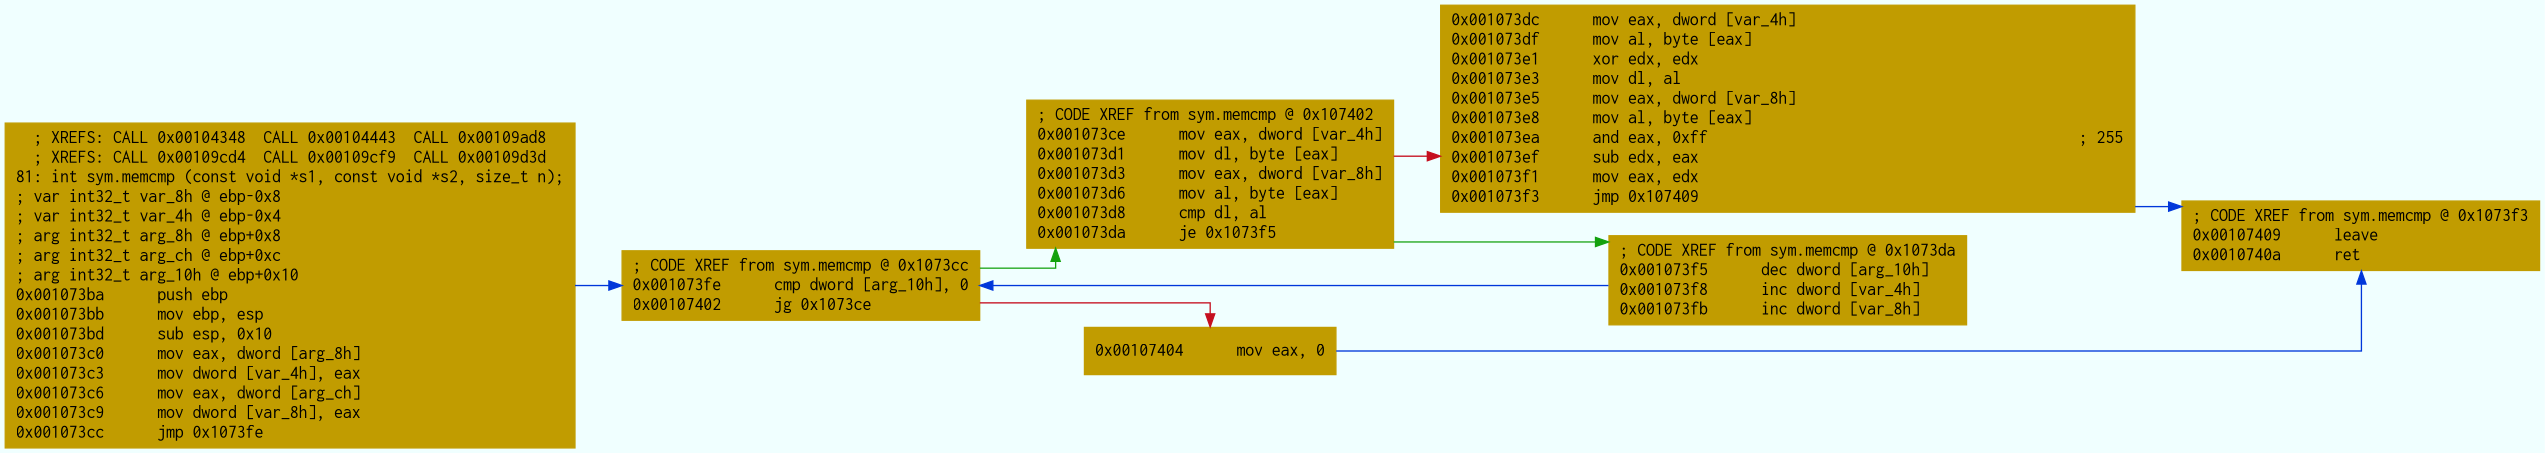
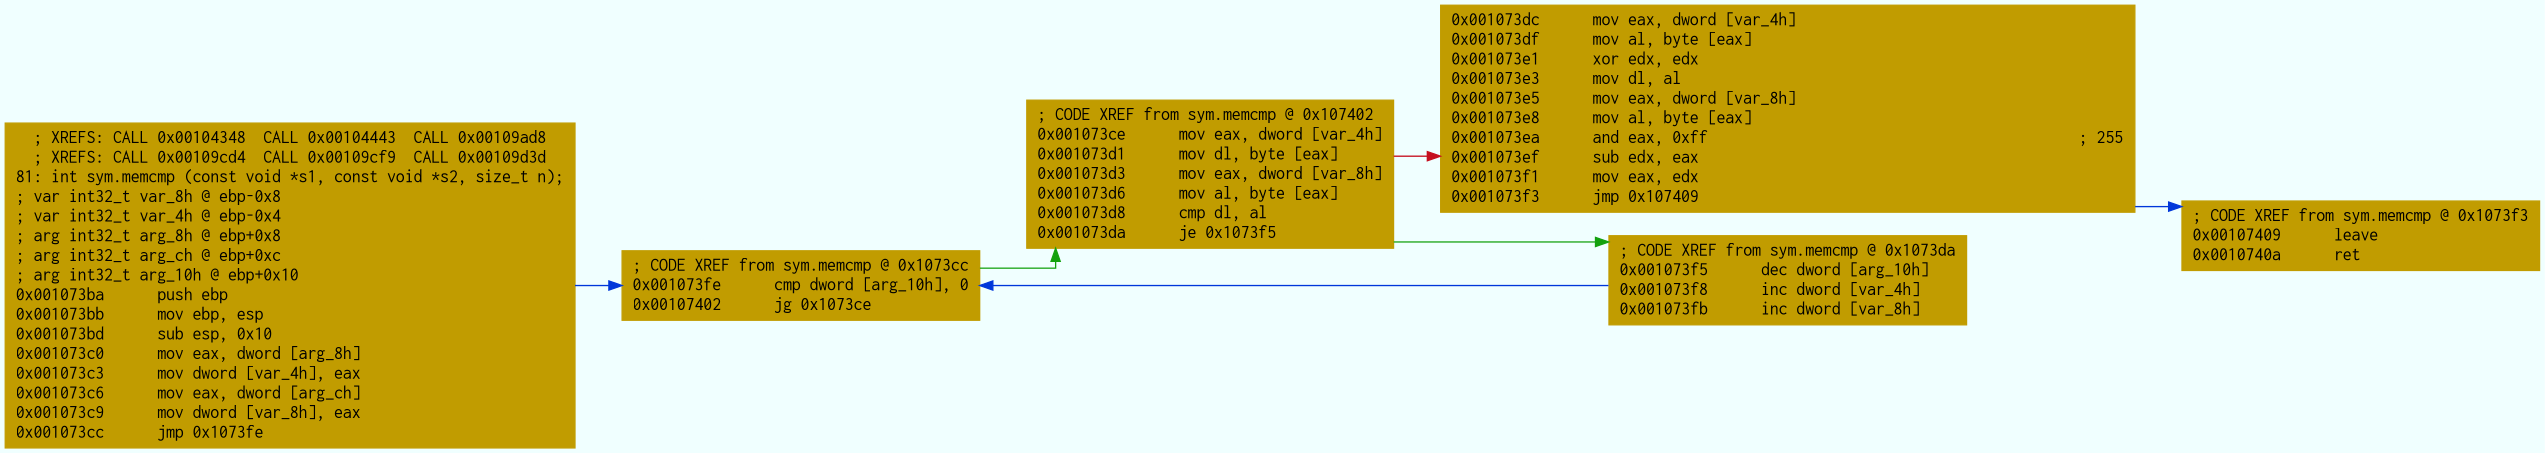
node "0x00107404      mov eax, 0": removed
